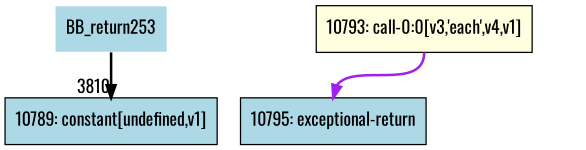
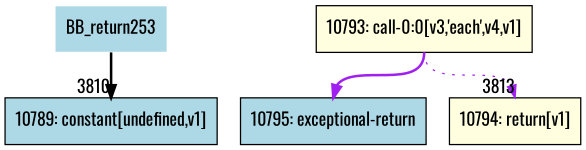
node "10794: return[v1]": added
